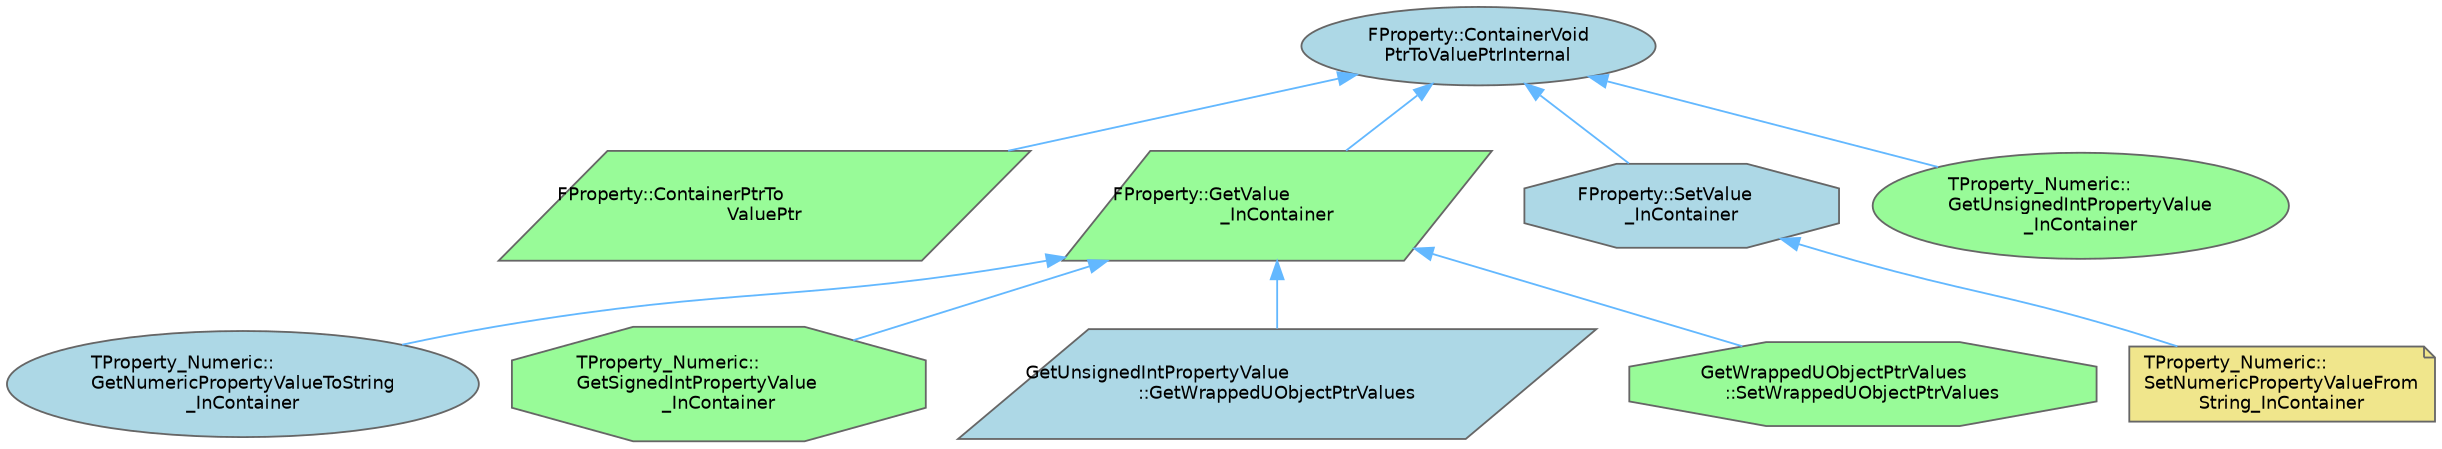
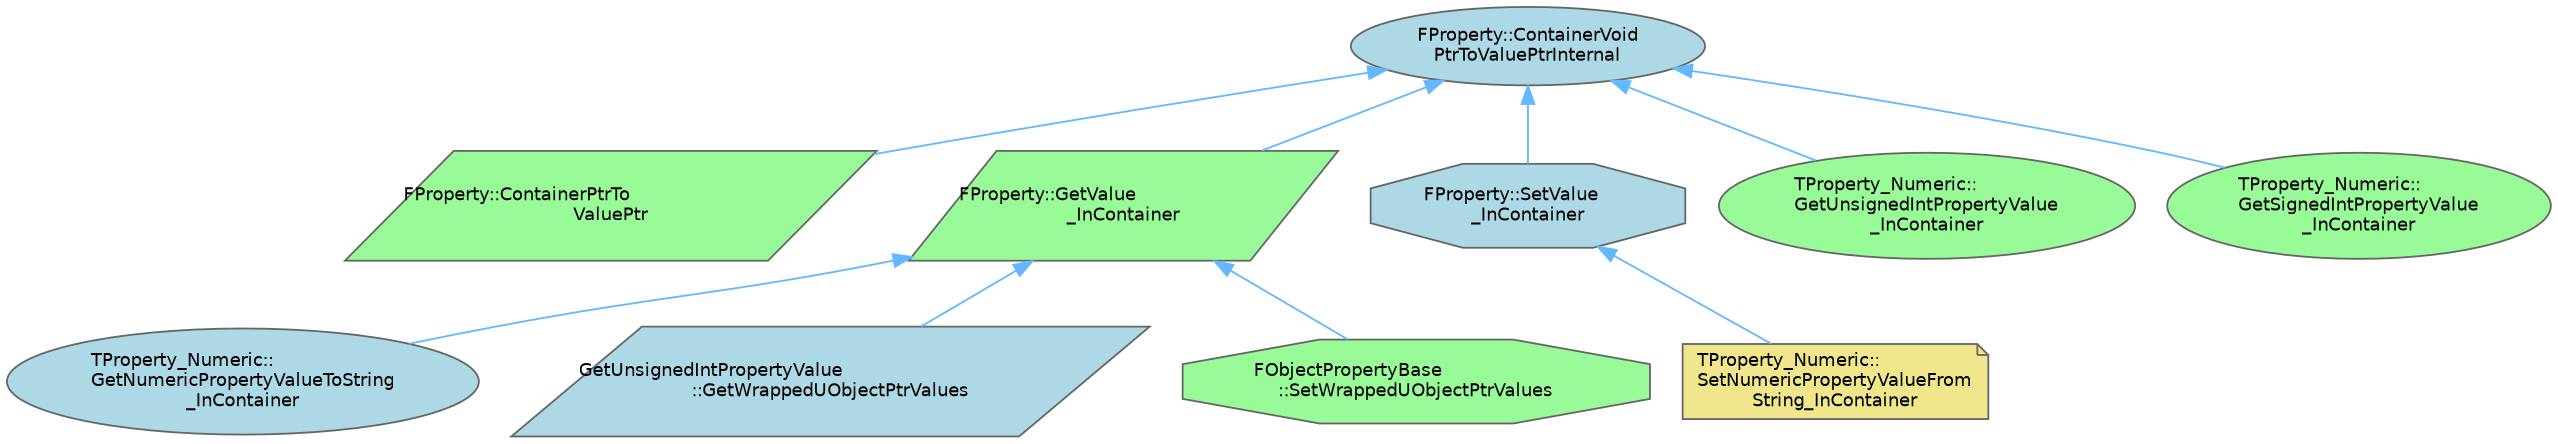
edge "TProperty_Numeric:: GetSignedIntPropertyValue _InContainer" -> "FProperty::GetValue _InContainer": now "TProperty_Numeric:: GetSignedIntPropertyValue _InContainer" -> "FProperty::ContainerVoid PtrToValuePtrInternal"
node "TProperty_Numeric:: GetSignedIntPropertyValue _InContainer": shape octagon -> ellipse
node "GetWrappedUObjectPtrValues ::SetWrappedUObjectPtrValues": label "GetWrappedUObjectPtrValues ::SetWrappedUObjectPtrValues" -> "FObjectPropertyBase ::SetWrappedUObjectPtrValues"
